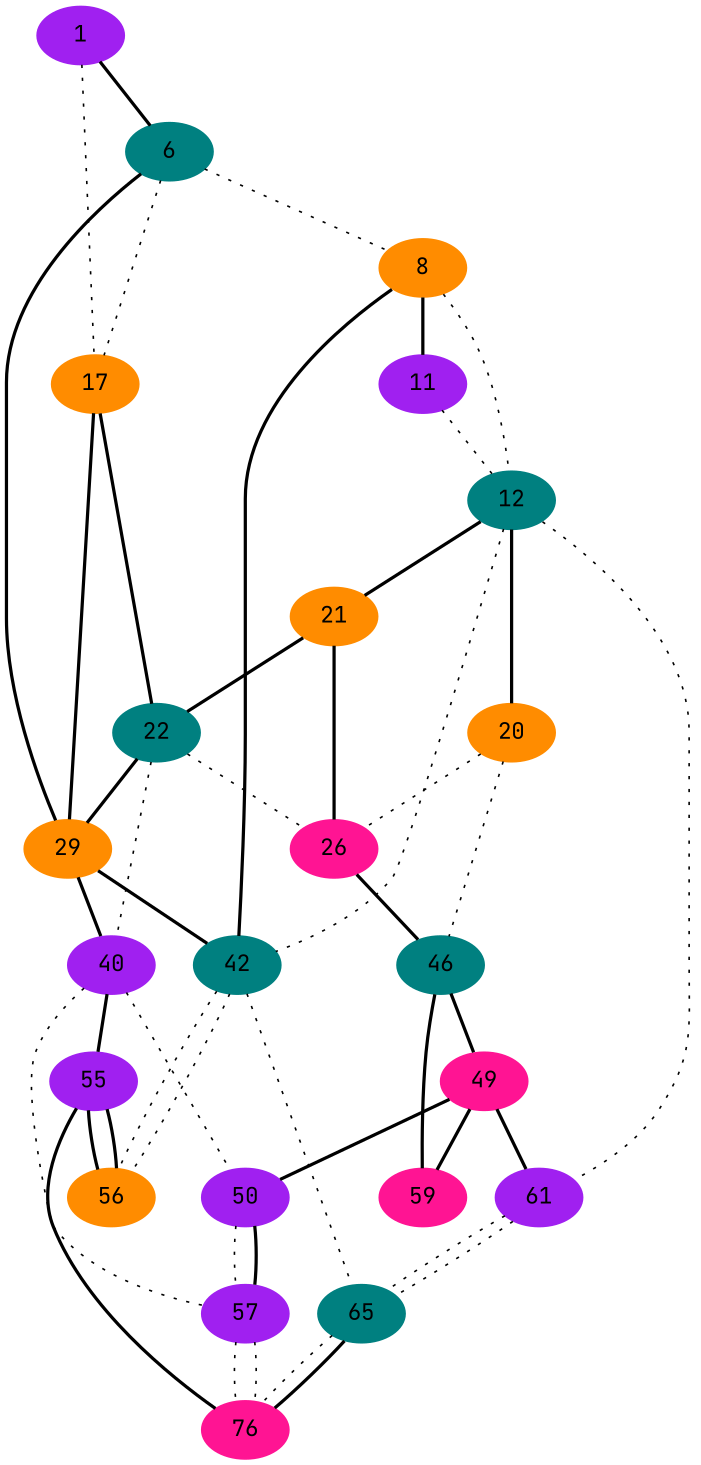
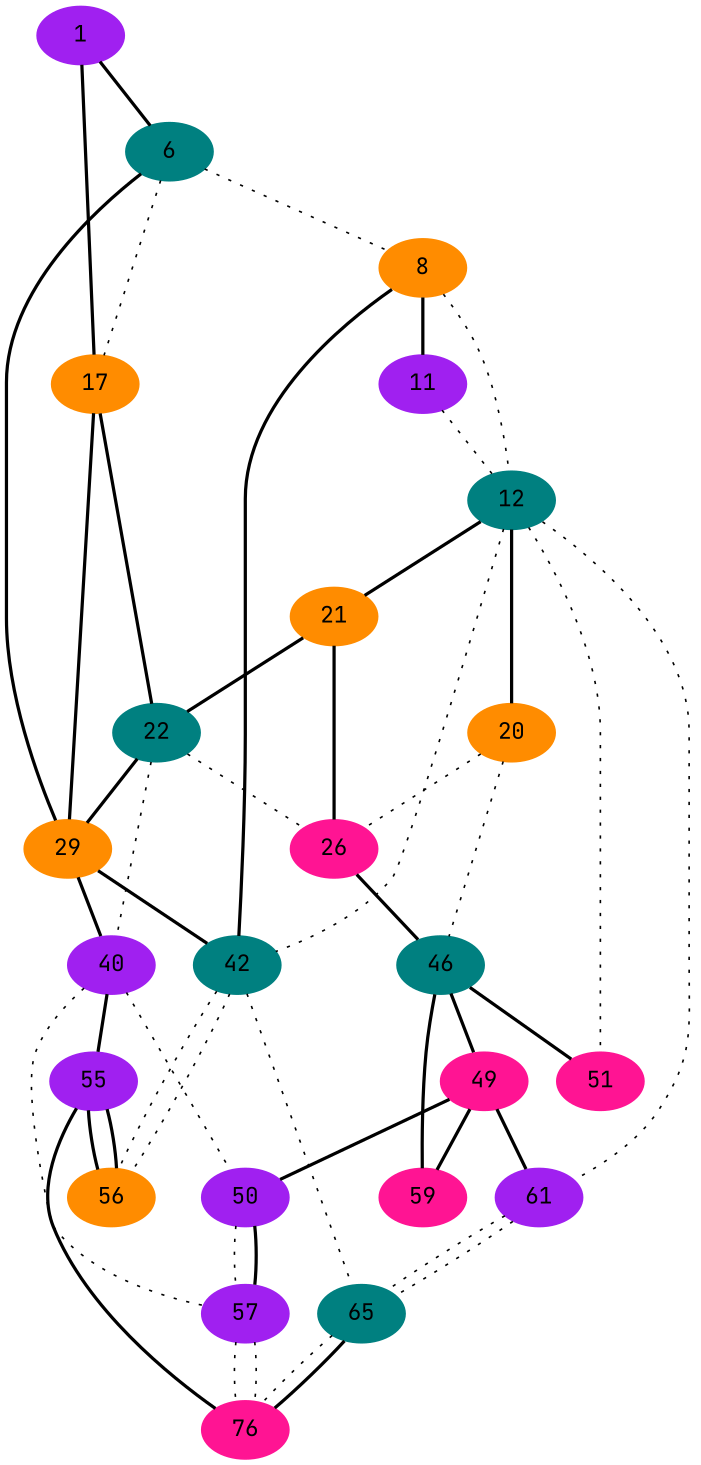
edge "1" -- "17": style dotted -> bold
node "51": added
